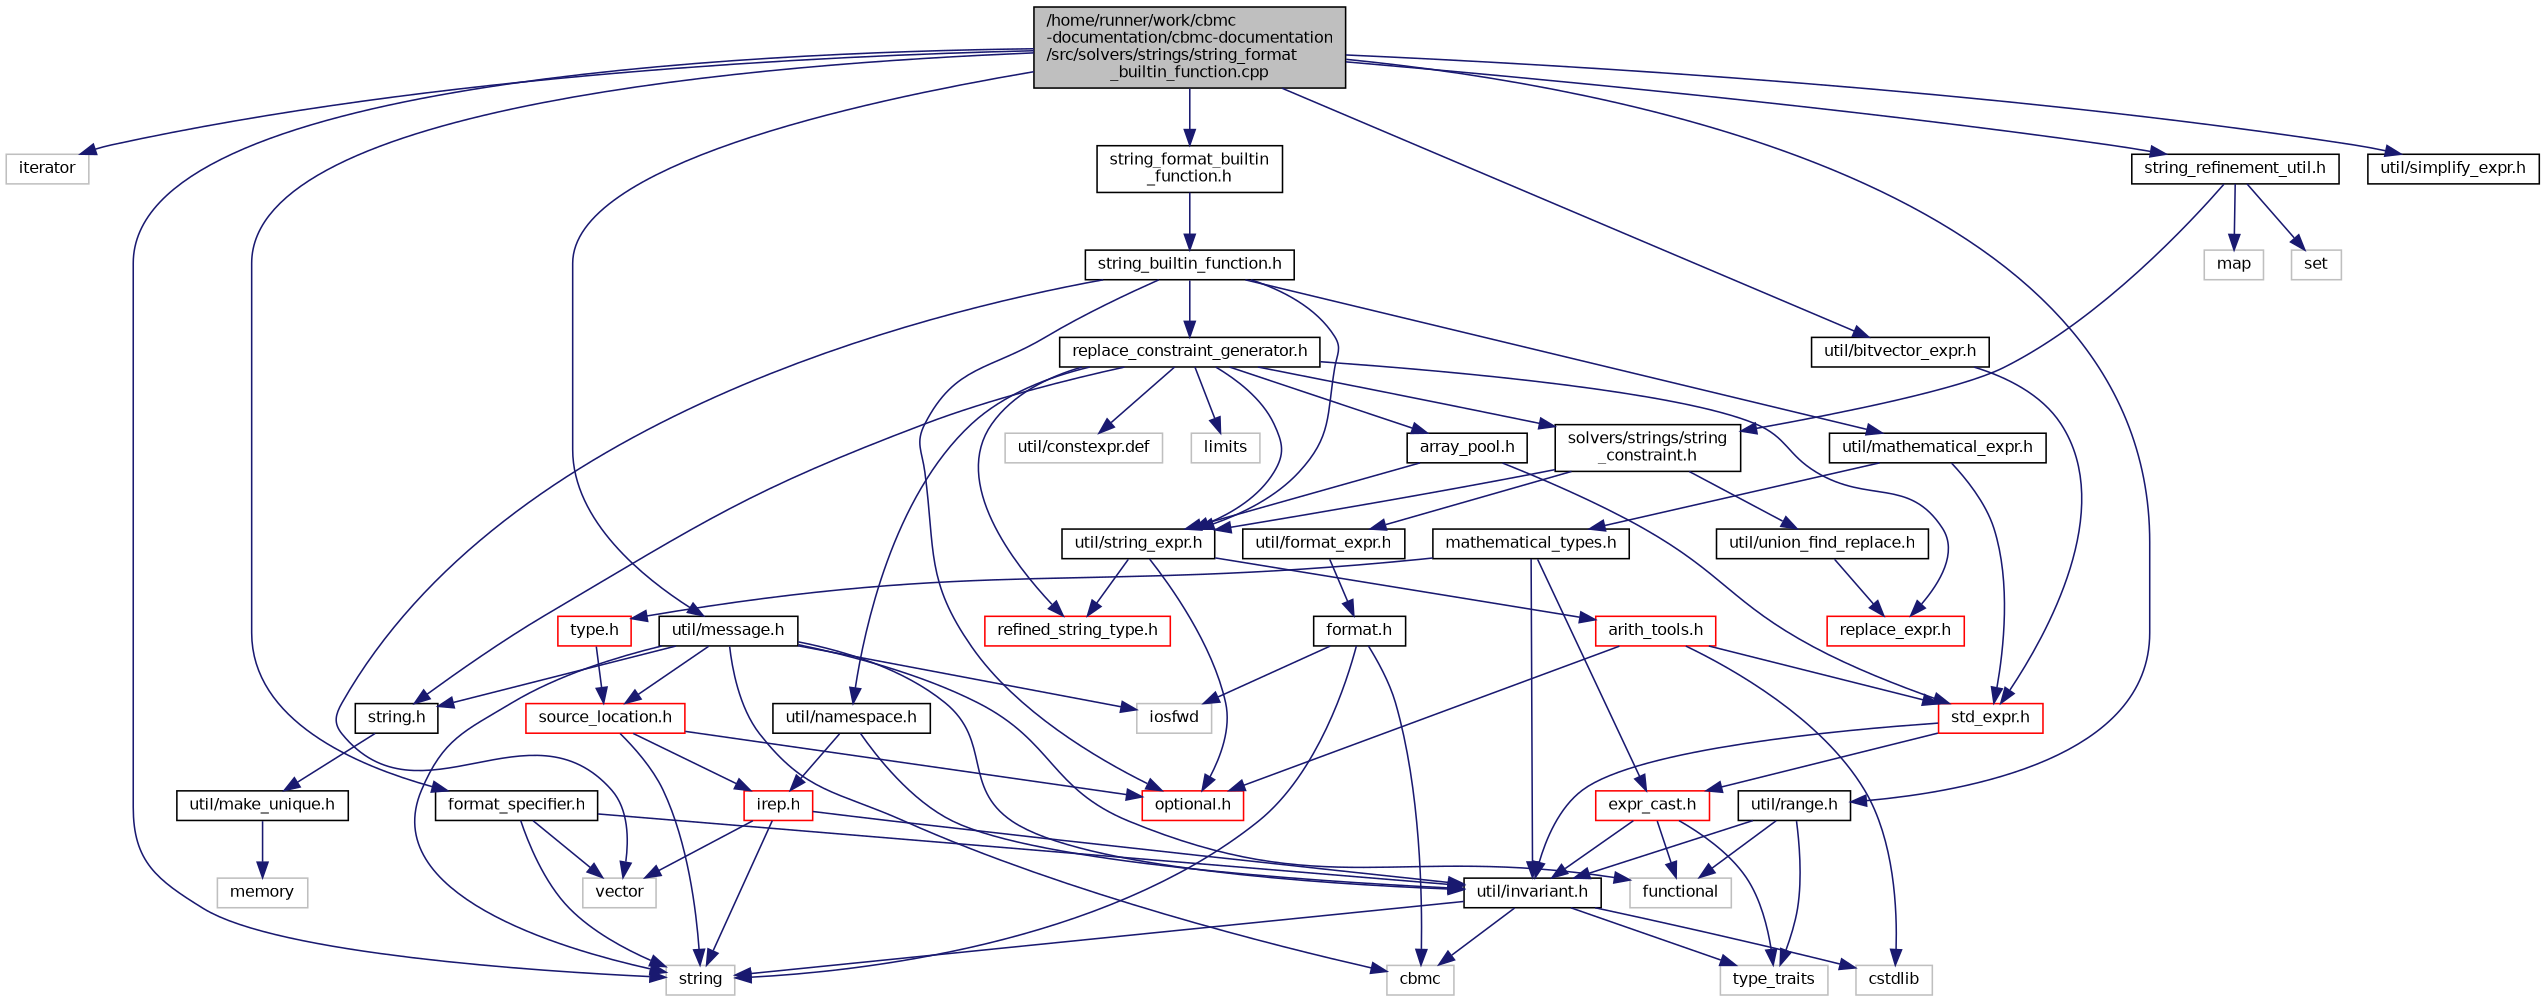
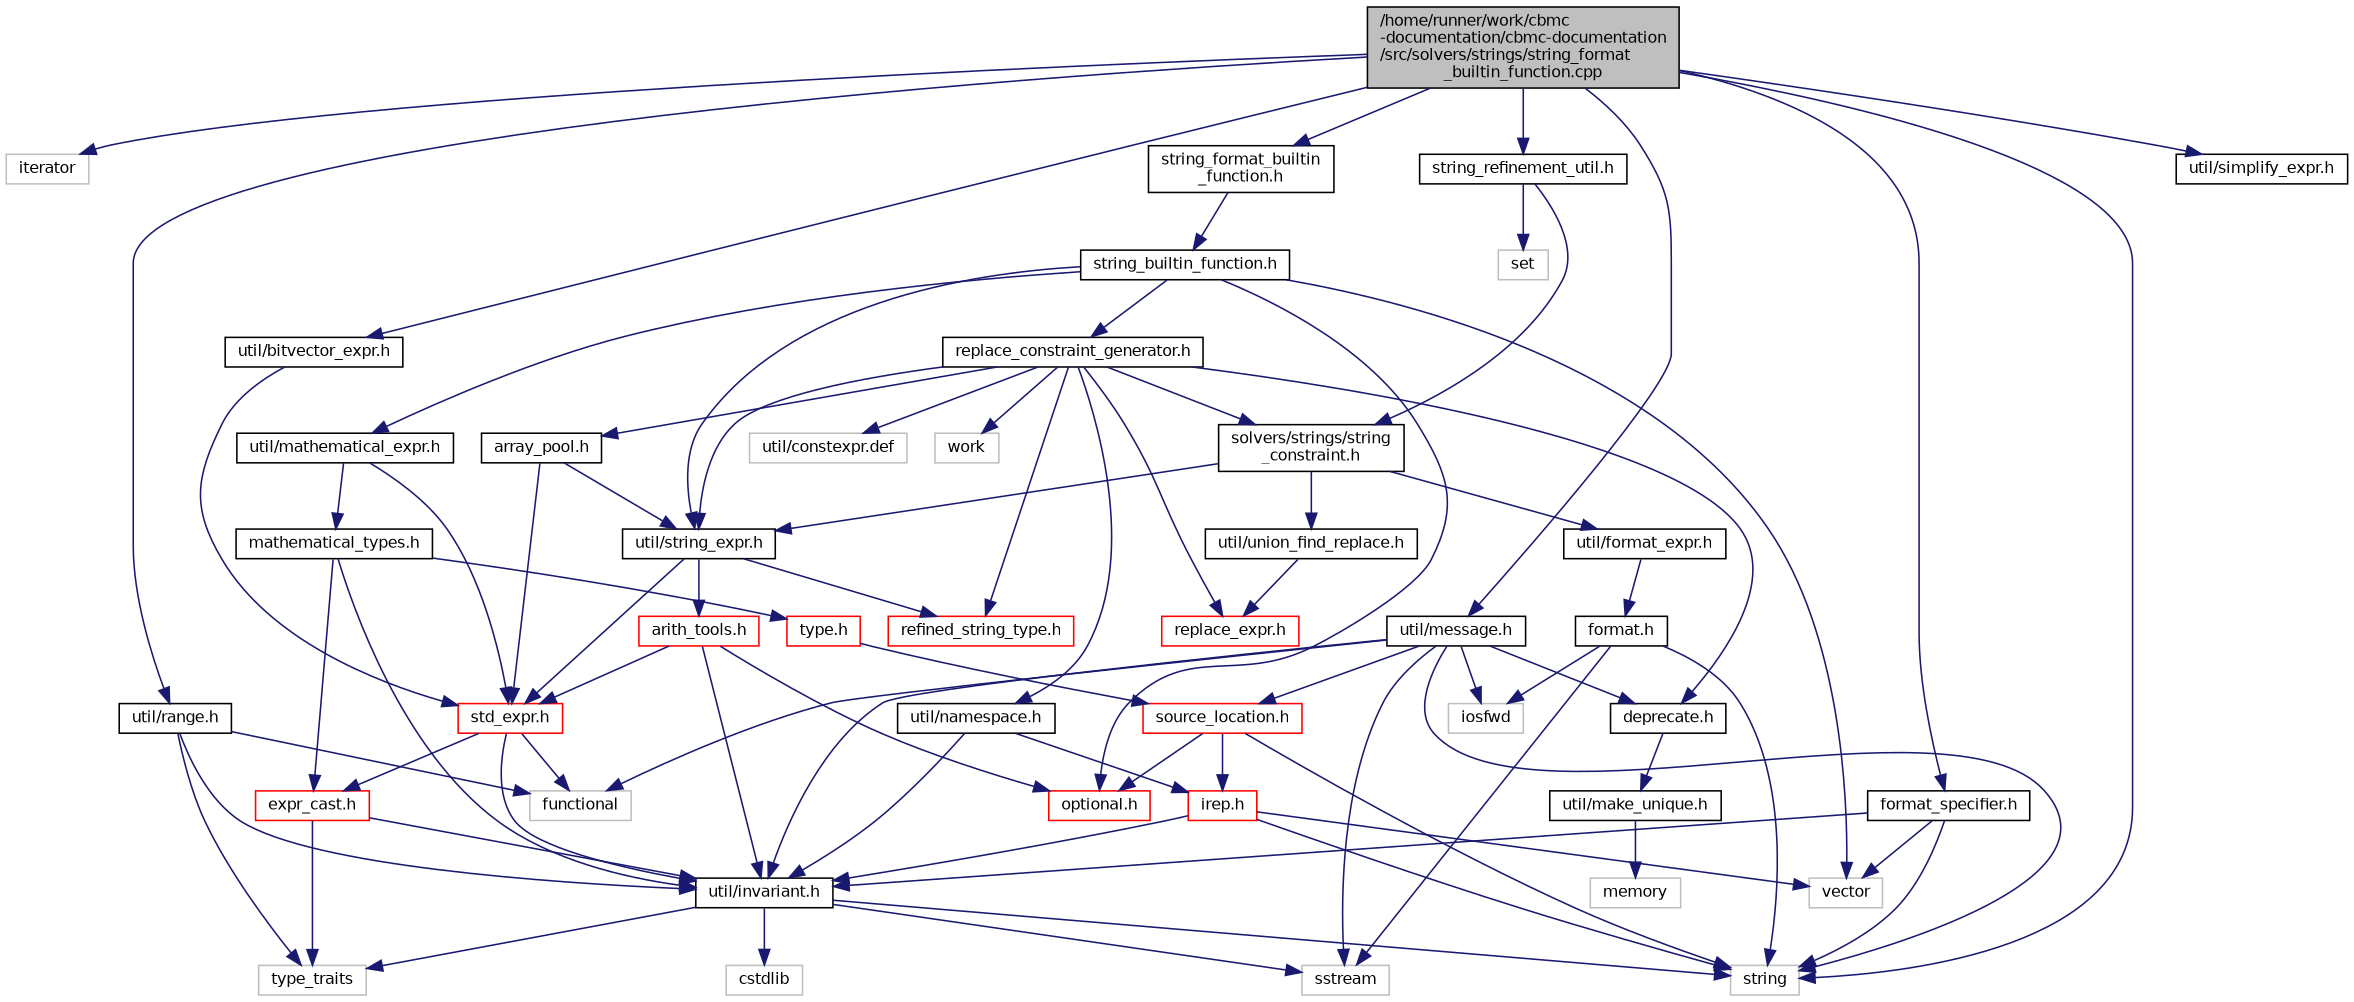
node "map": removed
node "limits": label "limits" -> "work"
edge "util/string_expr.h" -> "optional.h": now "util/string_expr.h" -> "std_expr.h"
node "string.h": label "string.h" -> "deprecate.h"
edge "arith_tools.h" -> "cstdlib": now "arith_tools.h" -> "util/invariant.h"
edge "expr_cast.h" -> "functional": now "std_expr.h" -> "functional"
node "cbmc": label "cbmc" -> "sstream"
